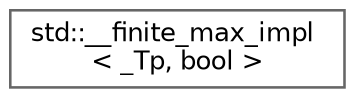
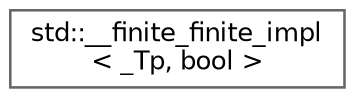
node "std::__finite_max_impl < _Tp, bool >": label "std::__finite_max_impl < _Tp, bool >" -> "std::__finite_finite_impl < _Tp, bool >"
